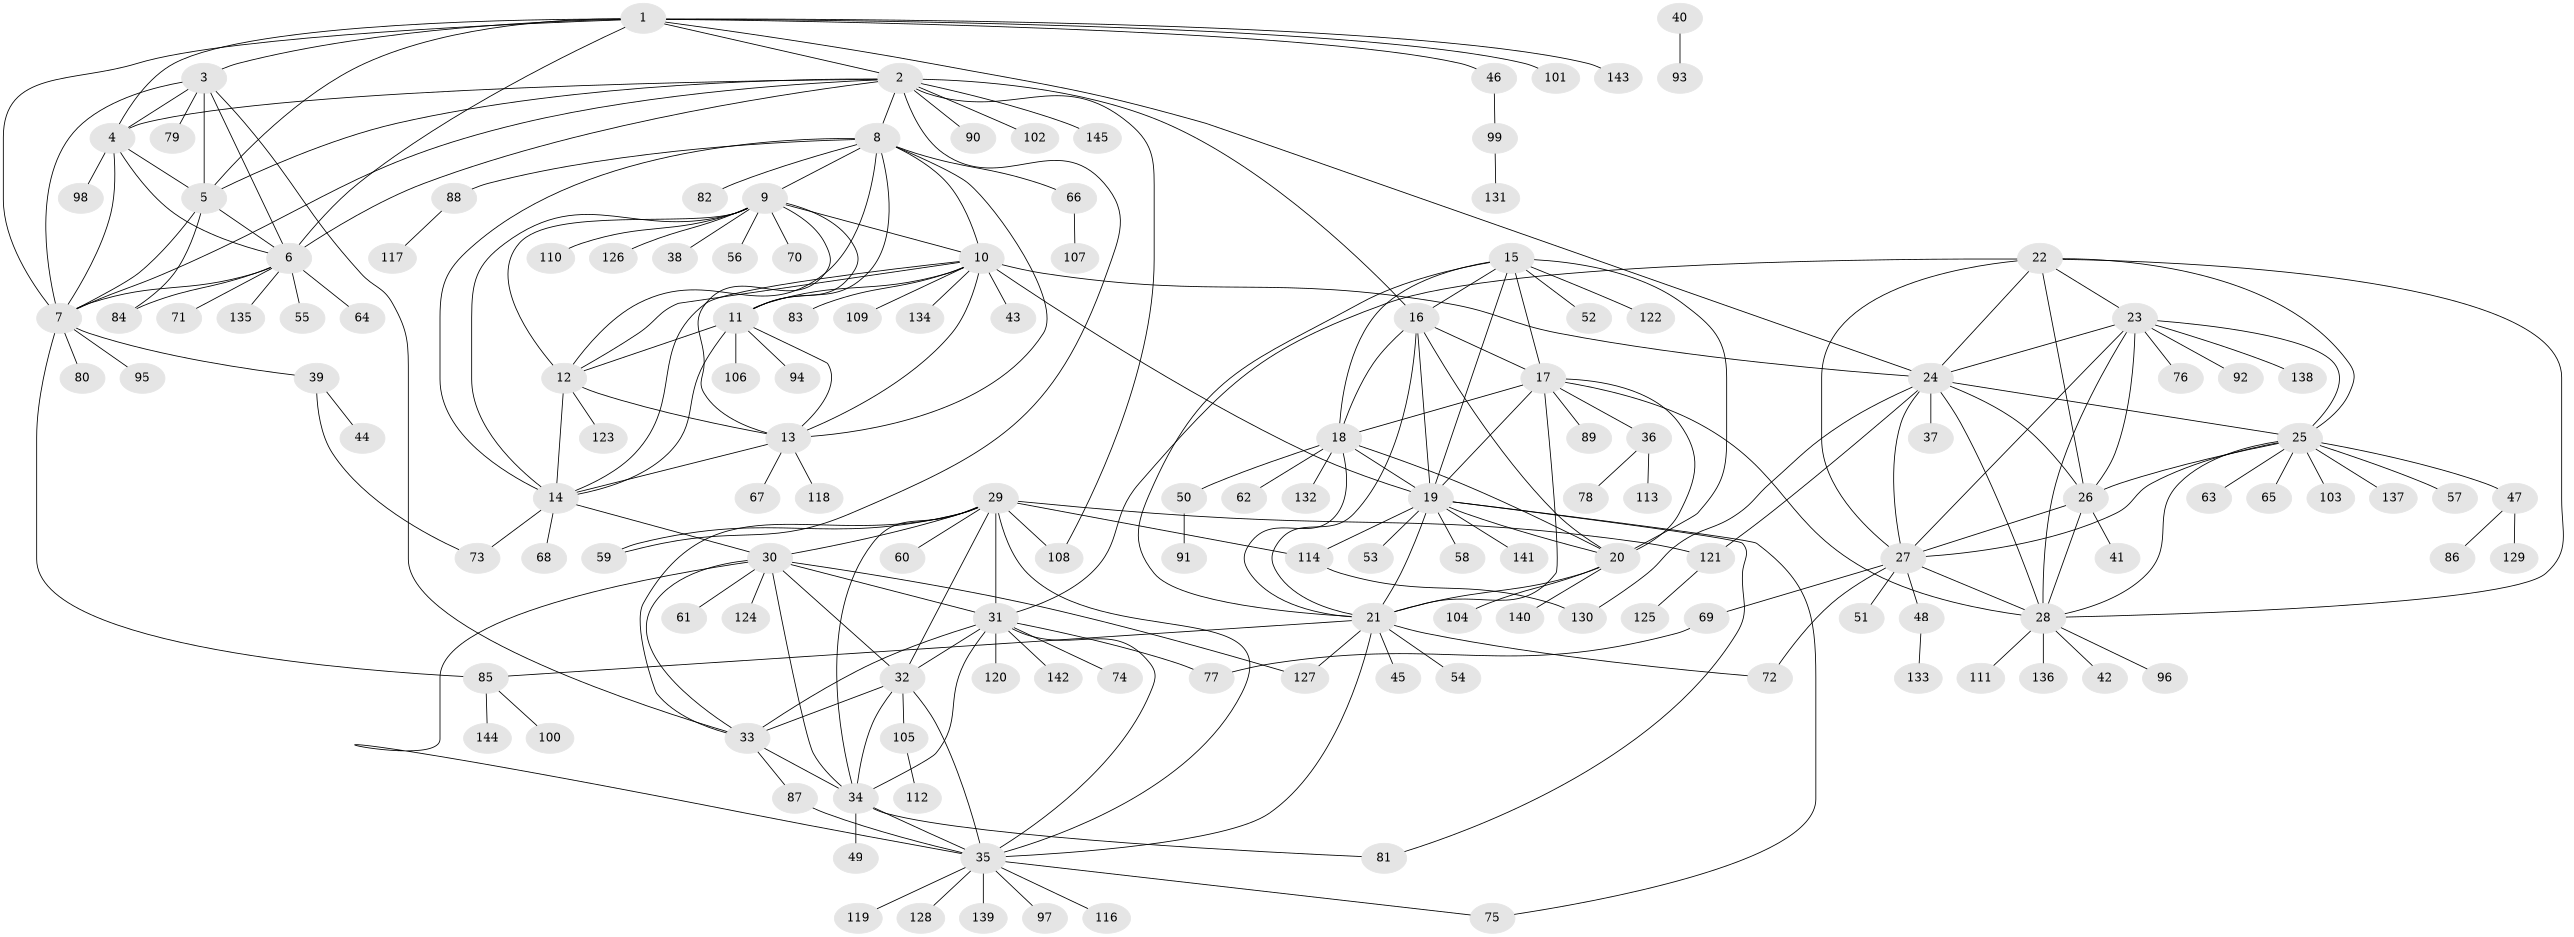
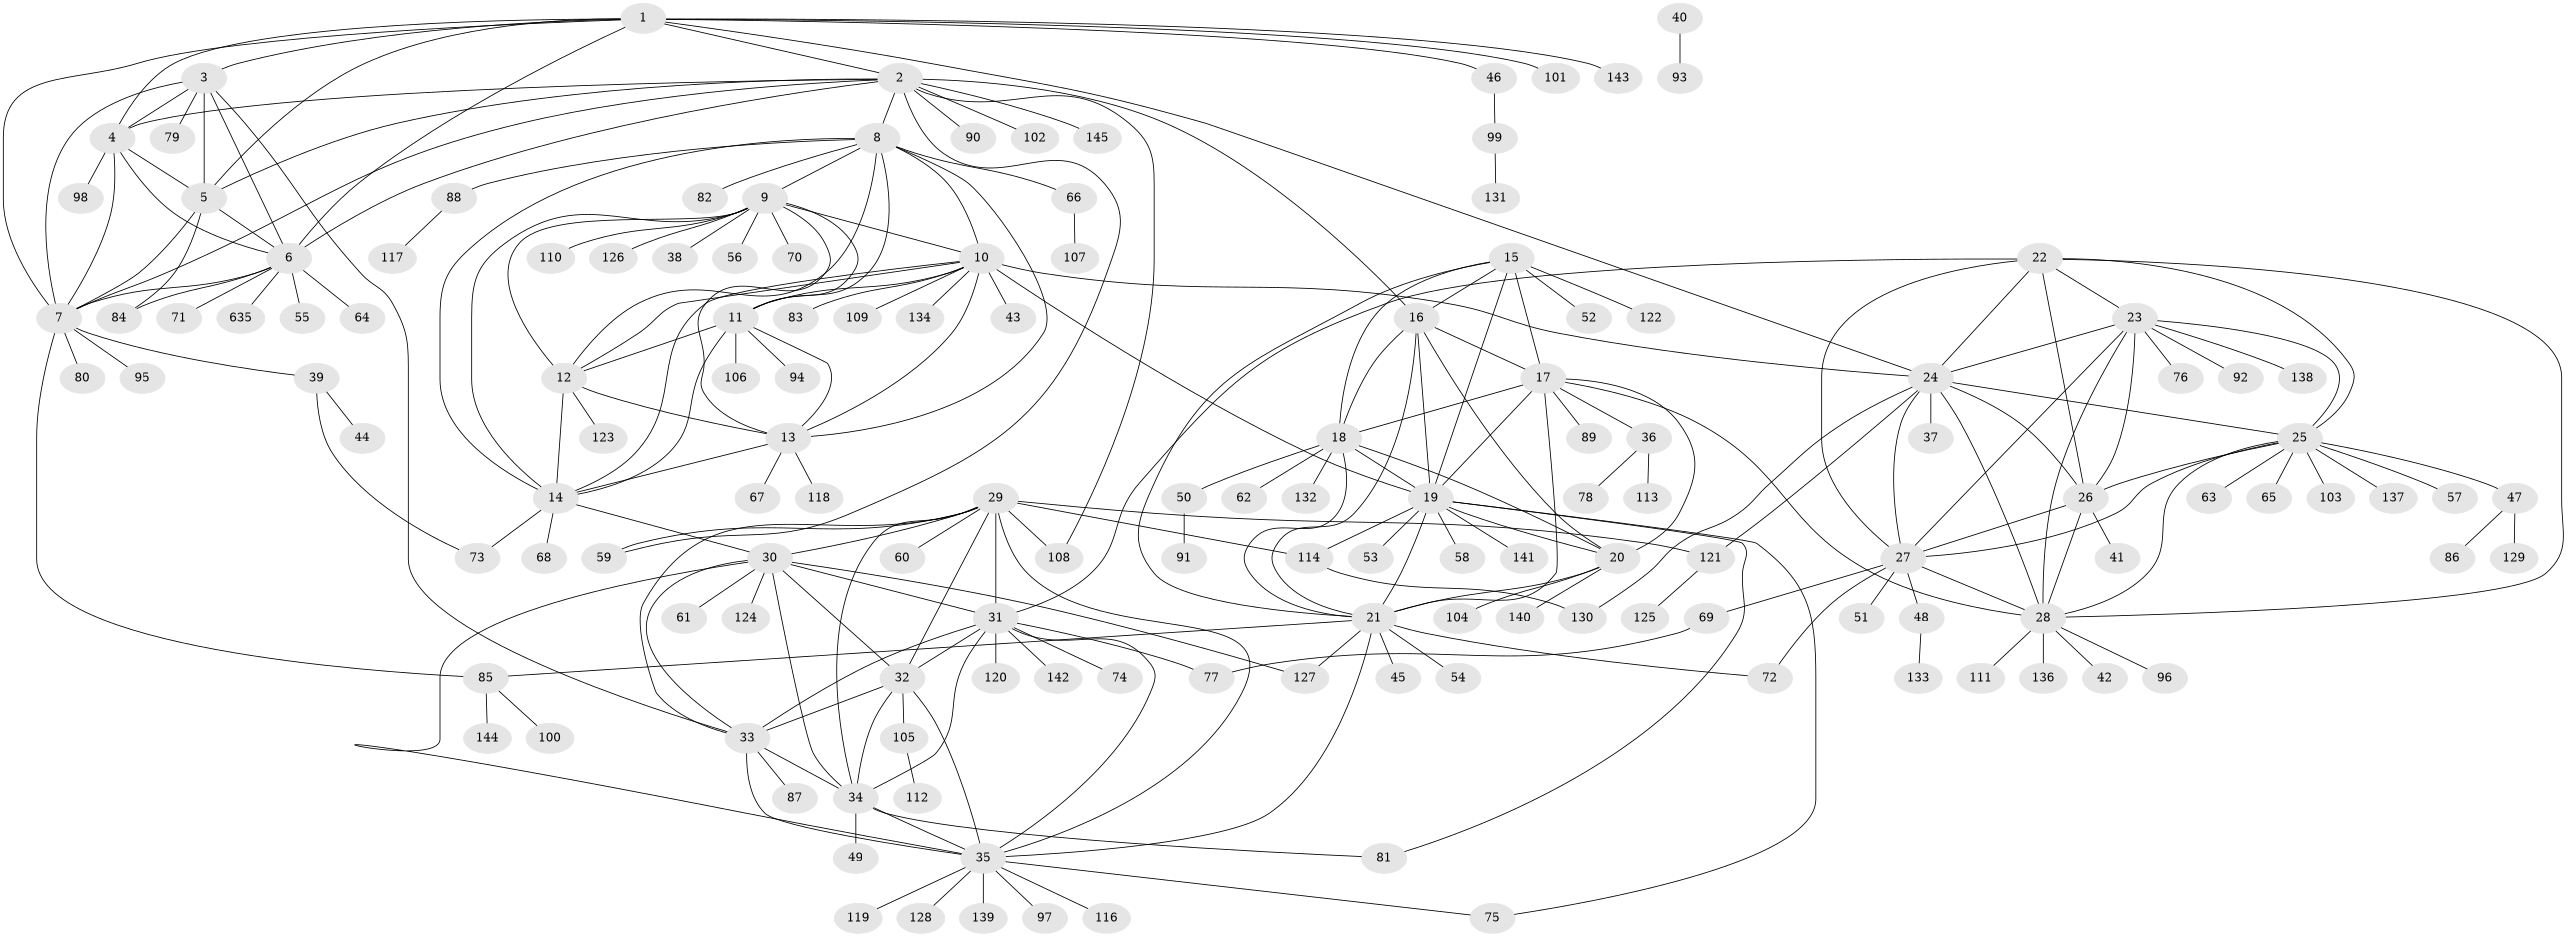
node "135": label "135" -> "635"
edge "15" -- "20": removed
edge "87" -- "35": now "33" -- "35"
